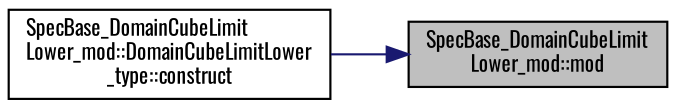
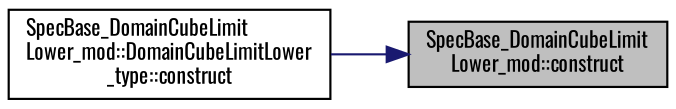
node "SpecBase_DomainCubeLimit Lower_mod::mod": label "SpecBase_DomainCubeLimit Lower_mod::mod" -> "SpecBase_DomainCubeLimit Lower_mod::construct"
